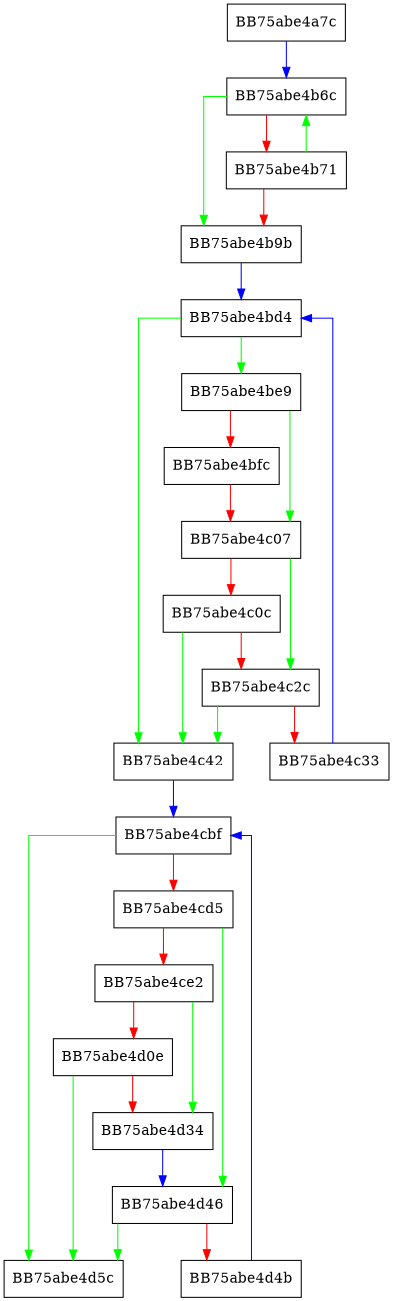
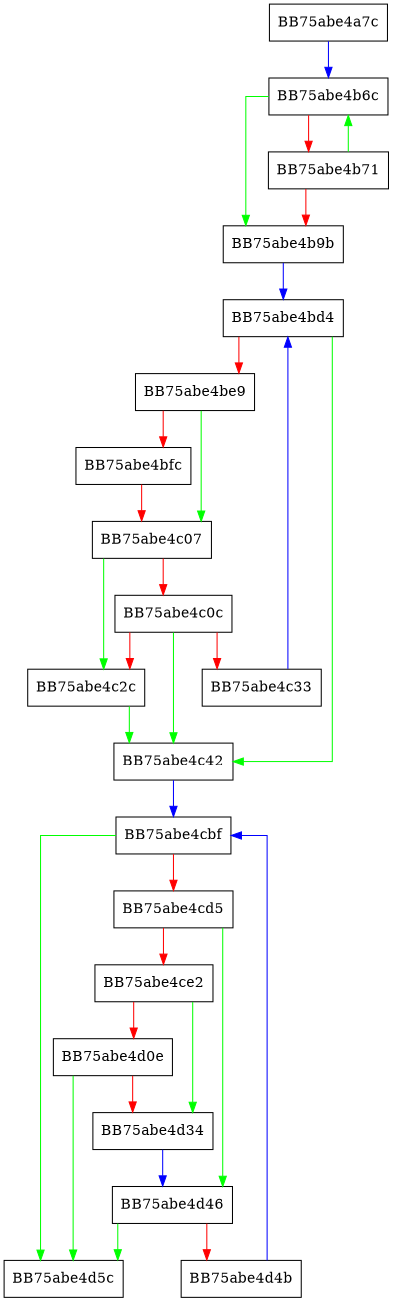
edge "BB75abe4bd4" -> "BB75abe4be9": color green -> red
edge "BB75abe4c2c" -> "BB75abe4c33": now "BB75abe4c0c" -> "BB75abe4c33"
